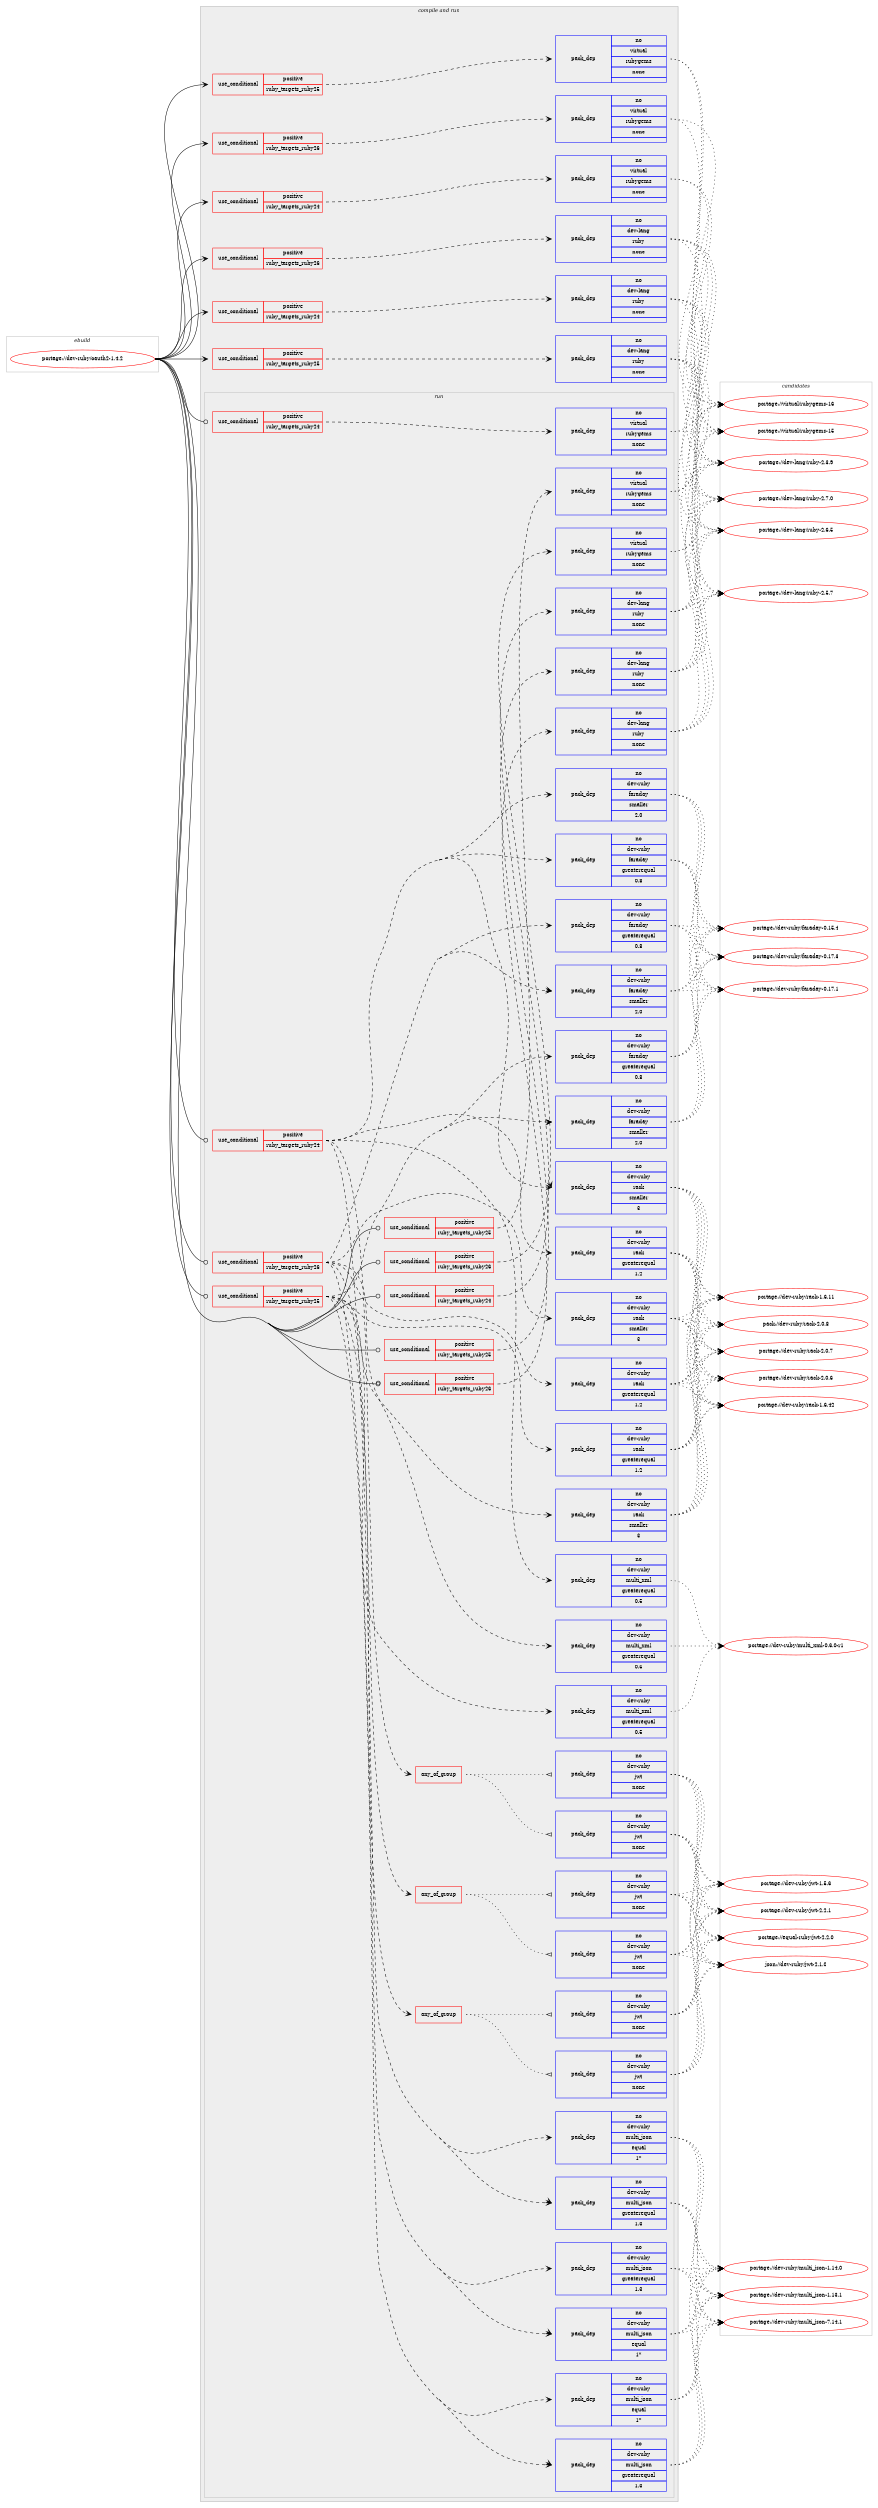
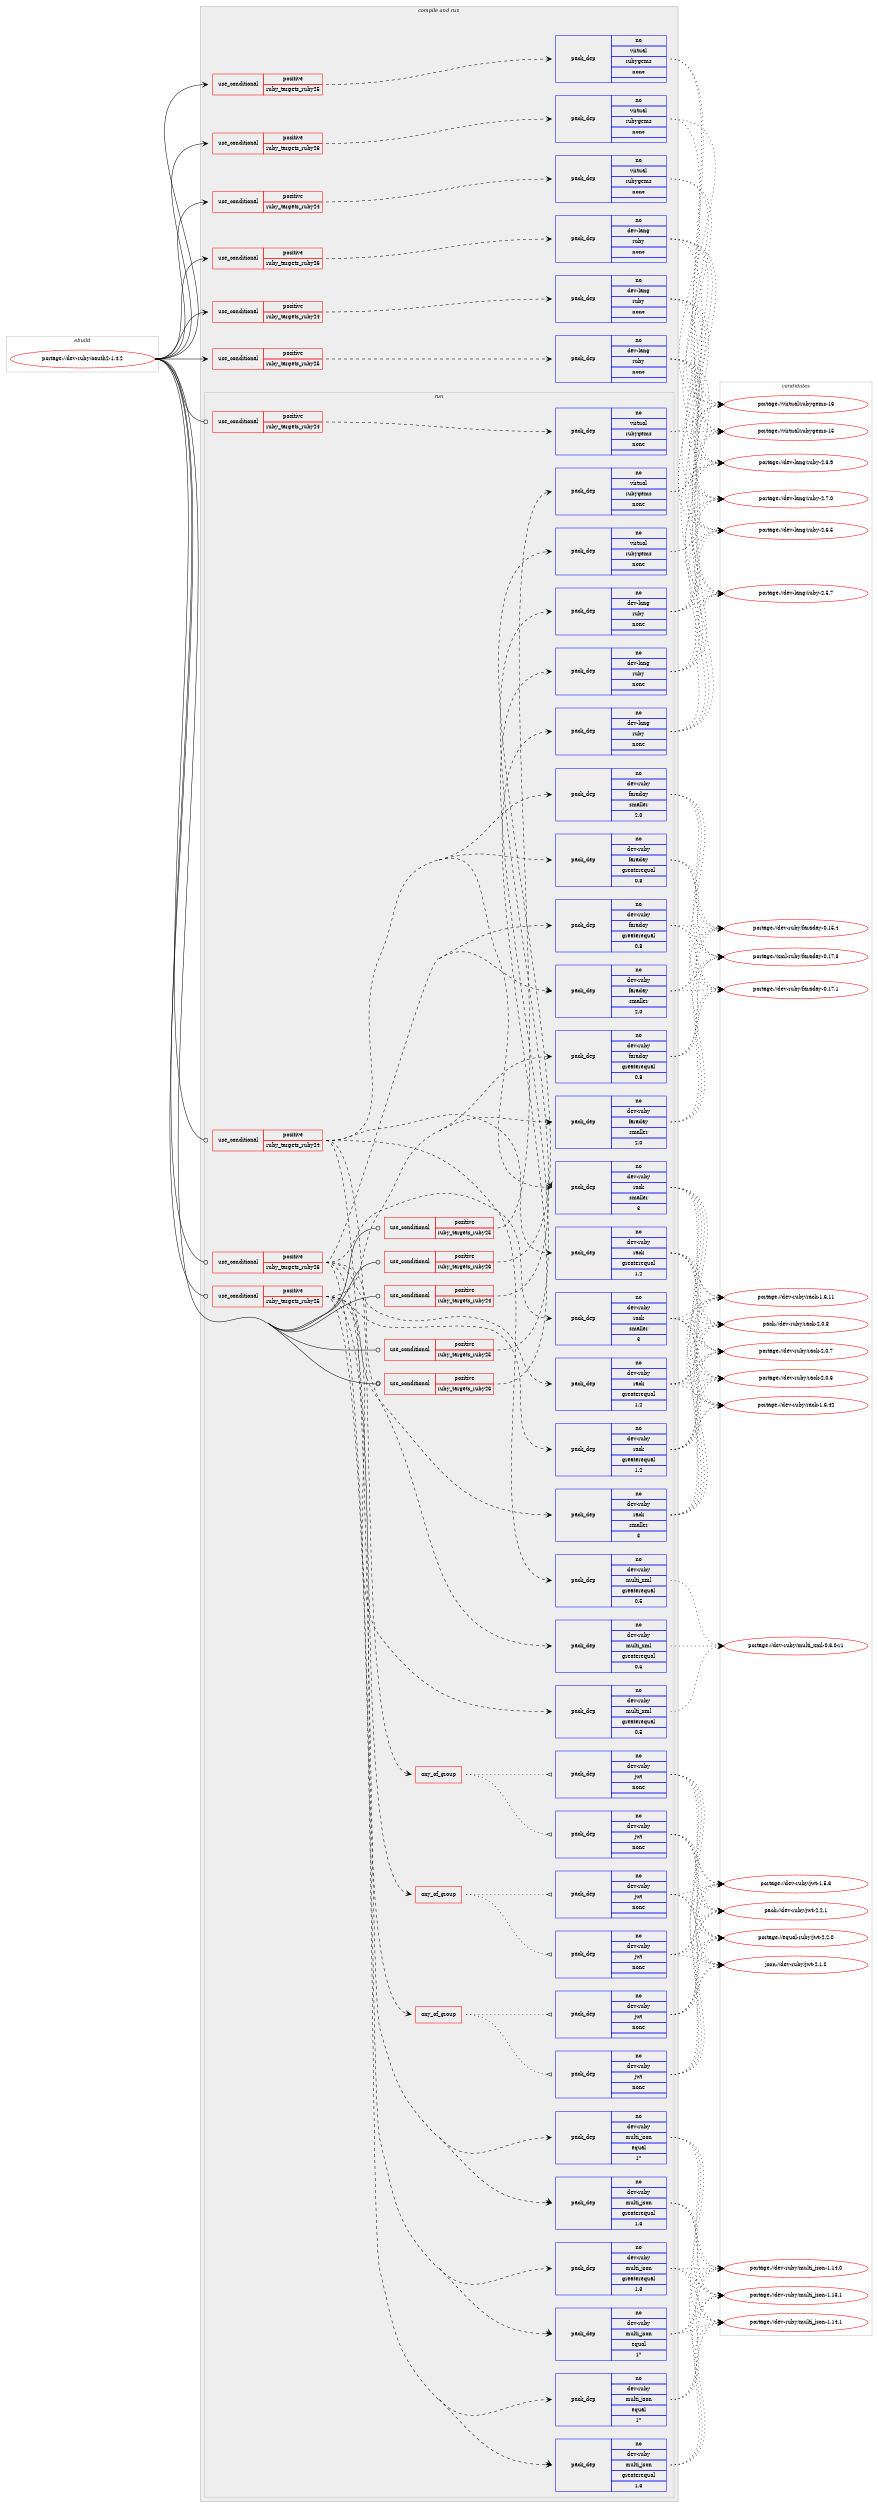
node "portage://dev-ruby/faraday-0.17.3": label "portage://dev-ruby/faraday-0.17.3" -> "portage://xml-ruby/faraday-0.17.3"
node "portage://dev-ruby/jwt-2.2.1": label "portage://dev-ruby/jwt-2.2.1" -> "pack://dev-ruby/jwt-2.2.1"
node "portage://dev-ruby/multi_json-7.14.1": label "portage://dev-ruby/multi_json-7.14.1" -> "portage://dev-ruby/multi_json-1.14.1"
